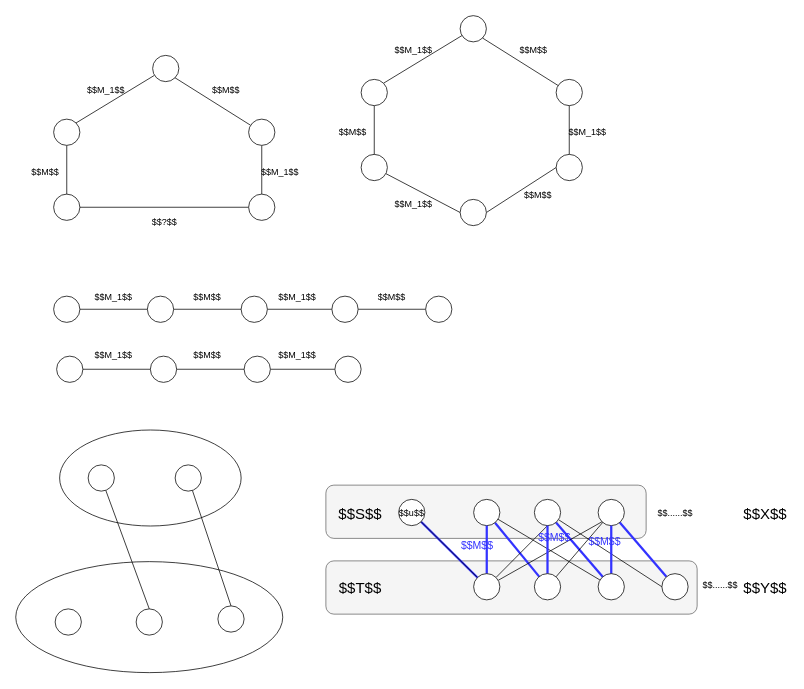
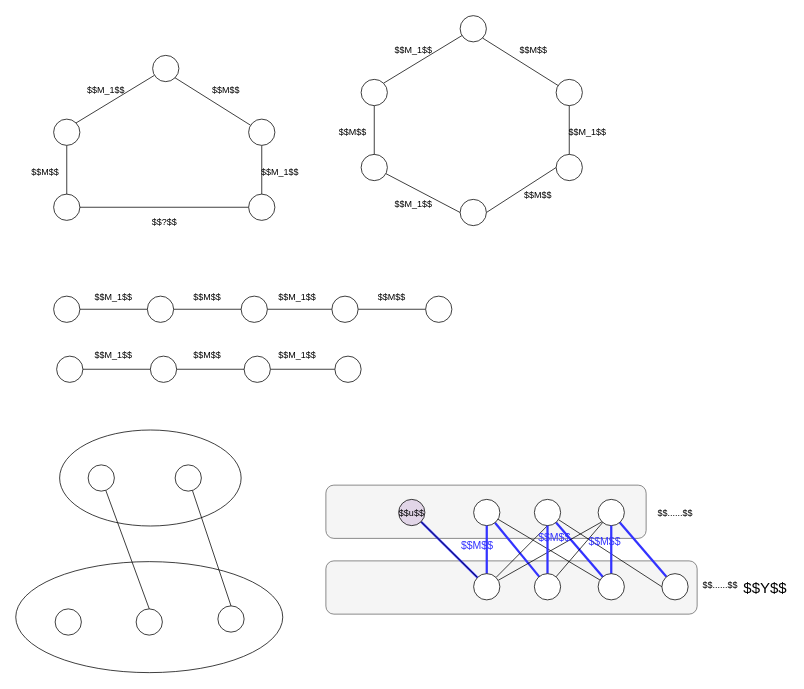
node "$$S$$": removed
node "$$u$$": fillcolor #ffffff -> #e1d5e7
node "$$X$$": removed
node "$$T$$": removed
